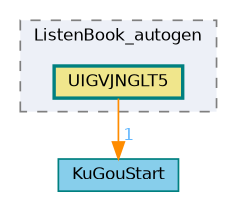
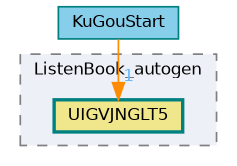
edge "UIGVJNGLT5" -> "KuGouStart": reversed
